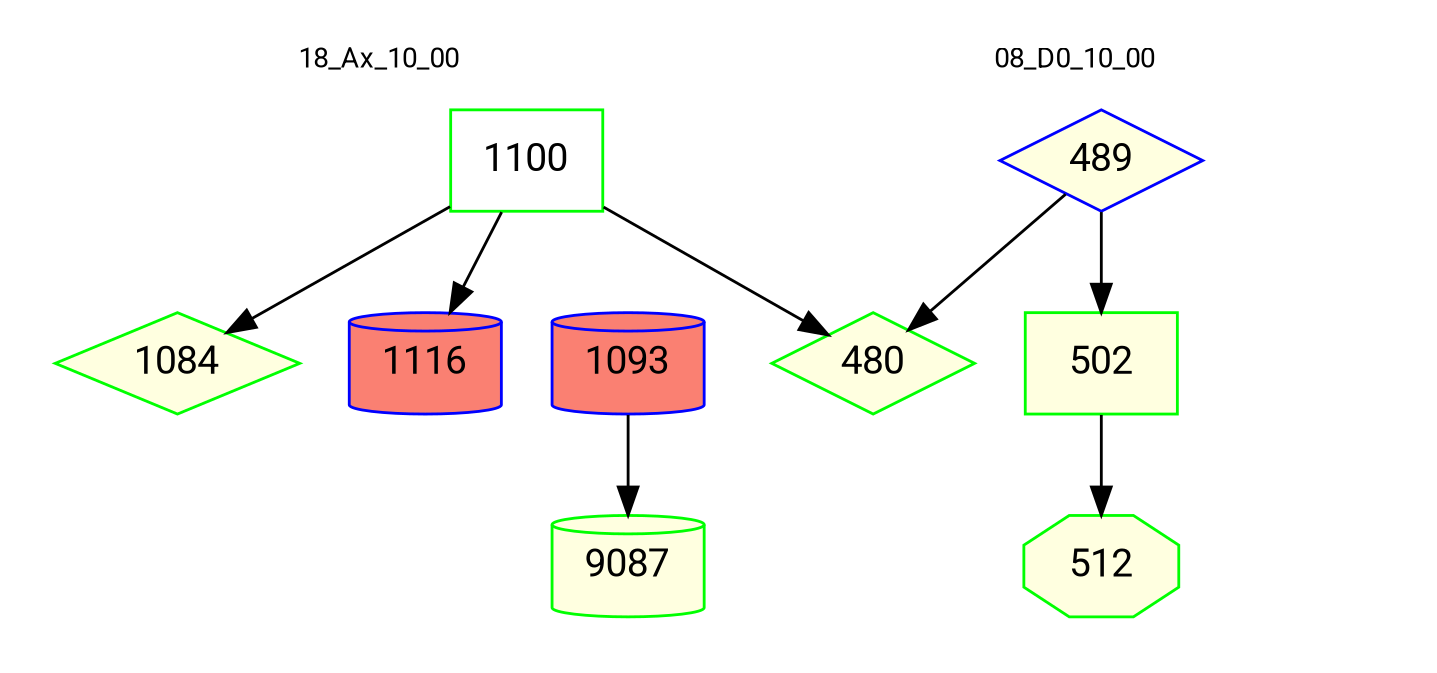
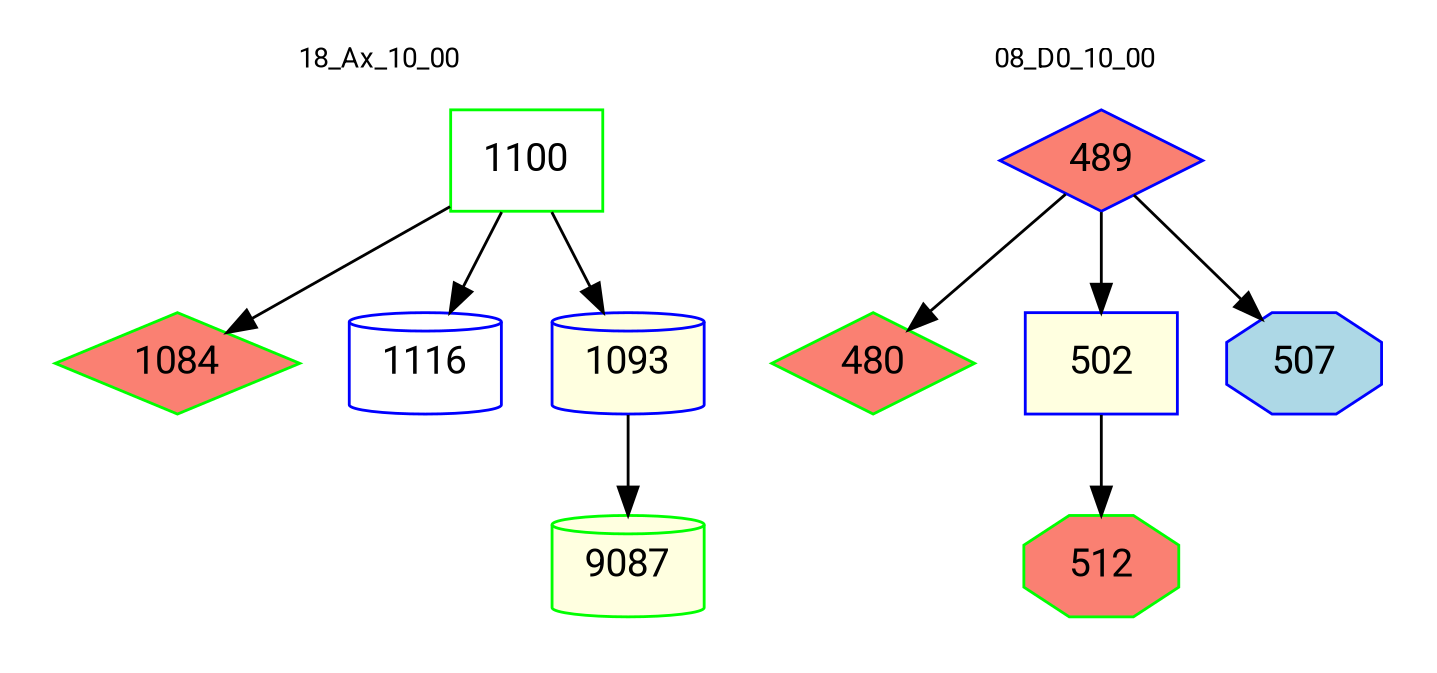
node "489": fillcolor lightyellow -> salmon
edge "1100" -> "480": now "1100" -> "1093"
node "1084": fillcolor lightyellow -> salmon
node "1116": fillcolor salmon -> white
node "1093": fillcolor salmon -> lightyellow
node "480": fillcolor lightyellow -> salmon
node "502": color green -> blue
node "507": added
node "512": fillcolor lightyellow -> salmon
